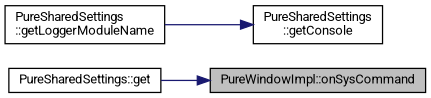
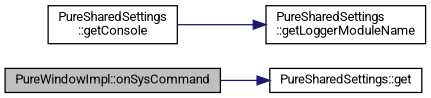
edge "PureSharedSettings ::getLoggerModuleName" -> "PureSharedSettings ::getConsole": reversed
edge "PureSharedSettings::get" -> "PureWindowImpl::onSysCommand": reversed
